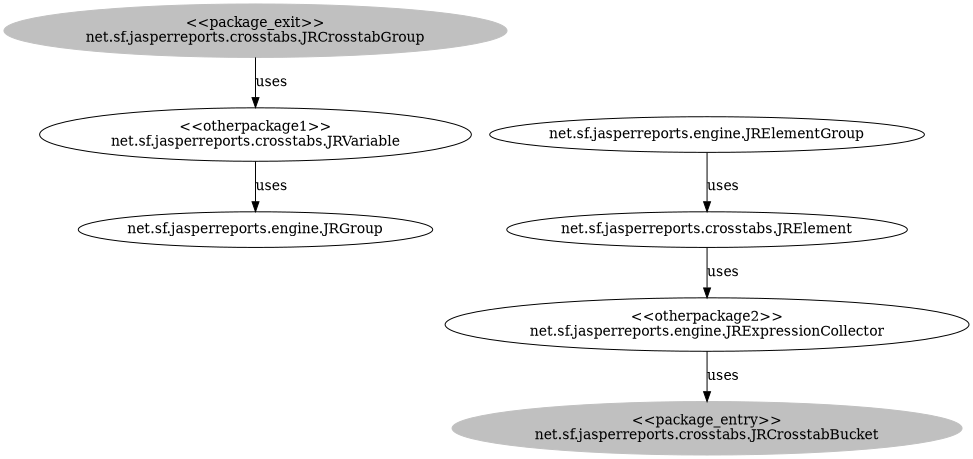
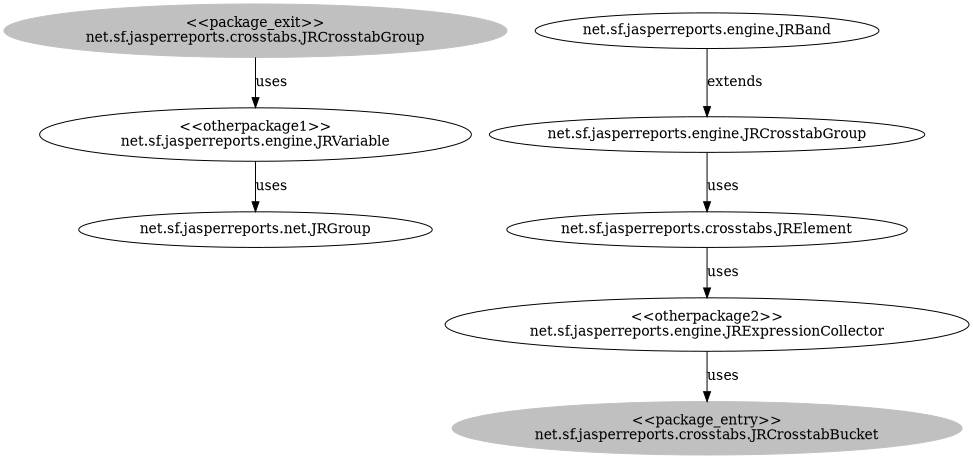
node "net.sf.jasperreports.engine.JRBand": added
node "<<otherpackage1>> net.sf.jasperreports.crosstabs.JRVariable": label "<<otherpackage1>> net.sf.jasperreports.crosstabs.JRVariable" -> "<<otherpackage1>> net.sf.jasperreports.engine.JRVariable"
node "net.sf.jasperreports.engine.JRElementGroup": label "net.sf.jasperreports.engine.JRElementGroup" -> "net.sf.jasperreports.engine.JRCrosstabGroup"
node "net.sf.jasperreports.engine.JRGroup": label "net.sf.jasperreports.engine.JRGroup" -> "net.sf.jasperreports.net.JRGroup"
